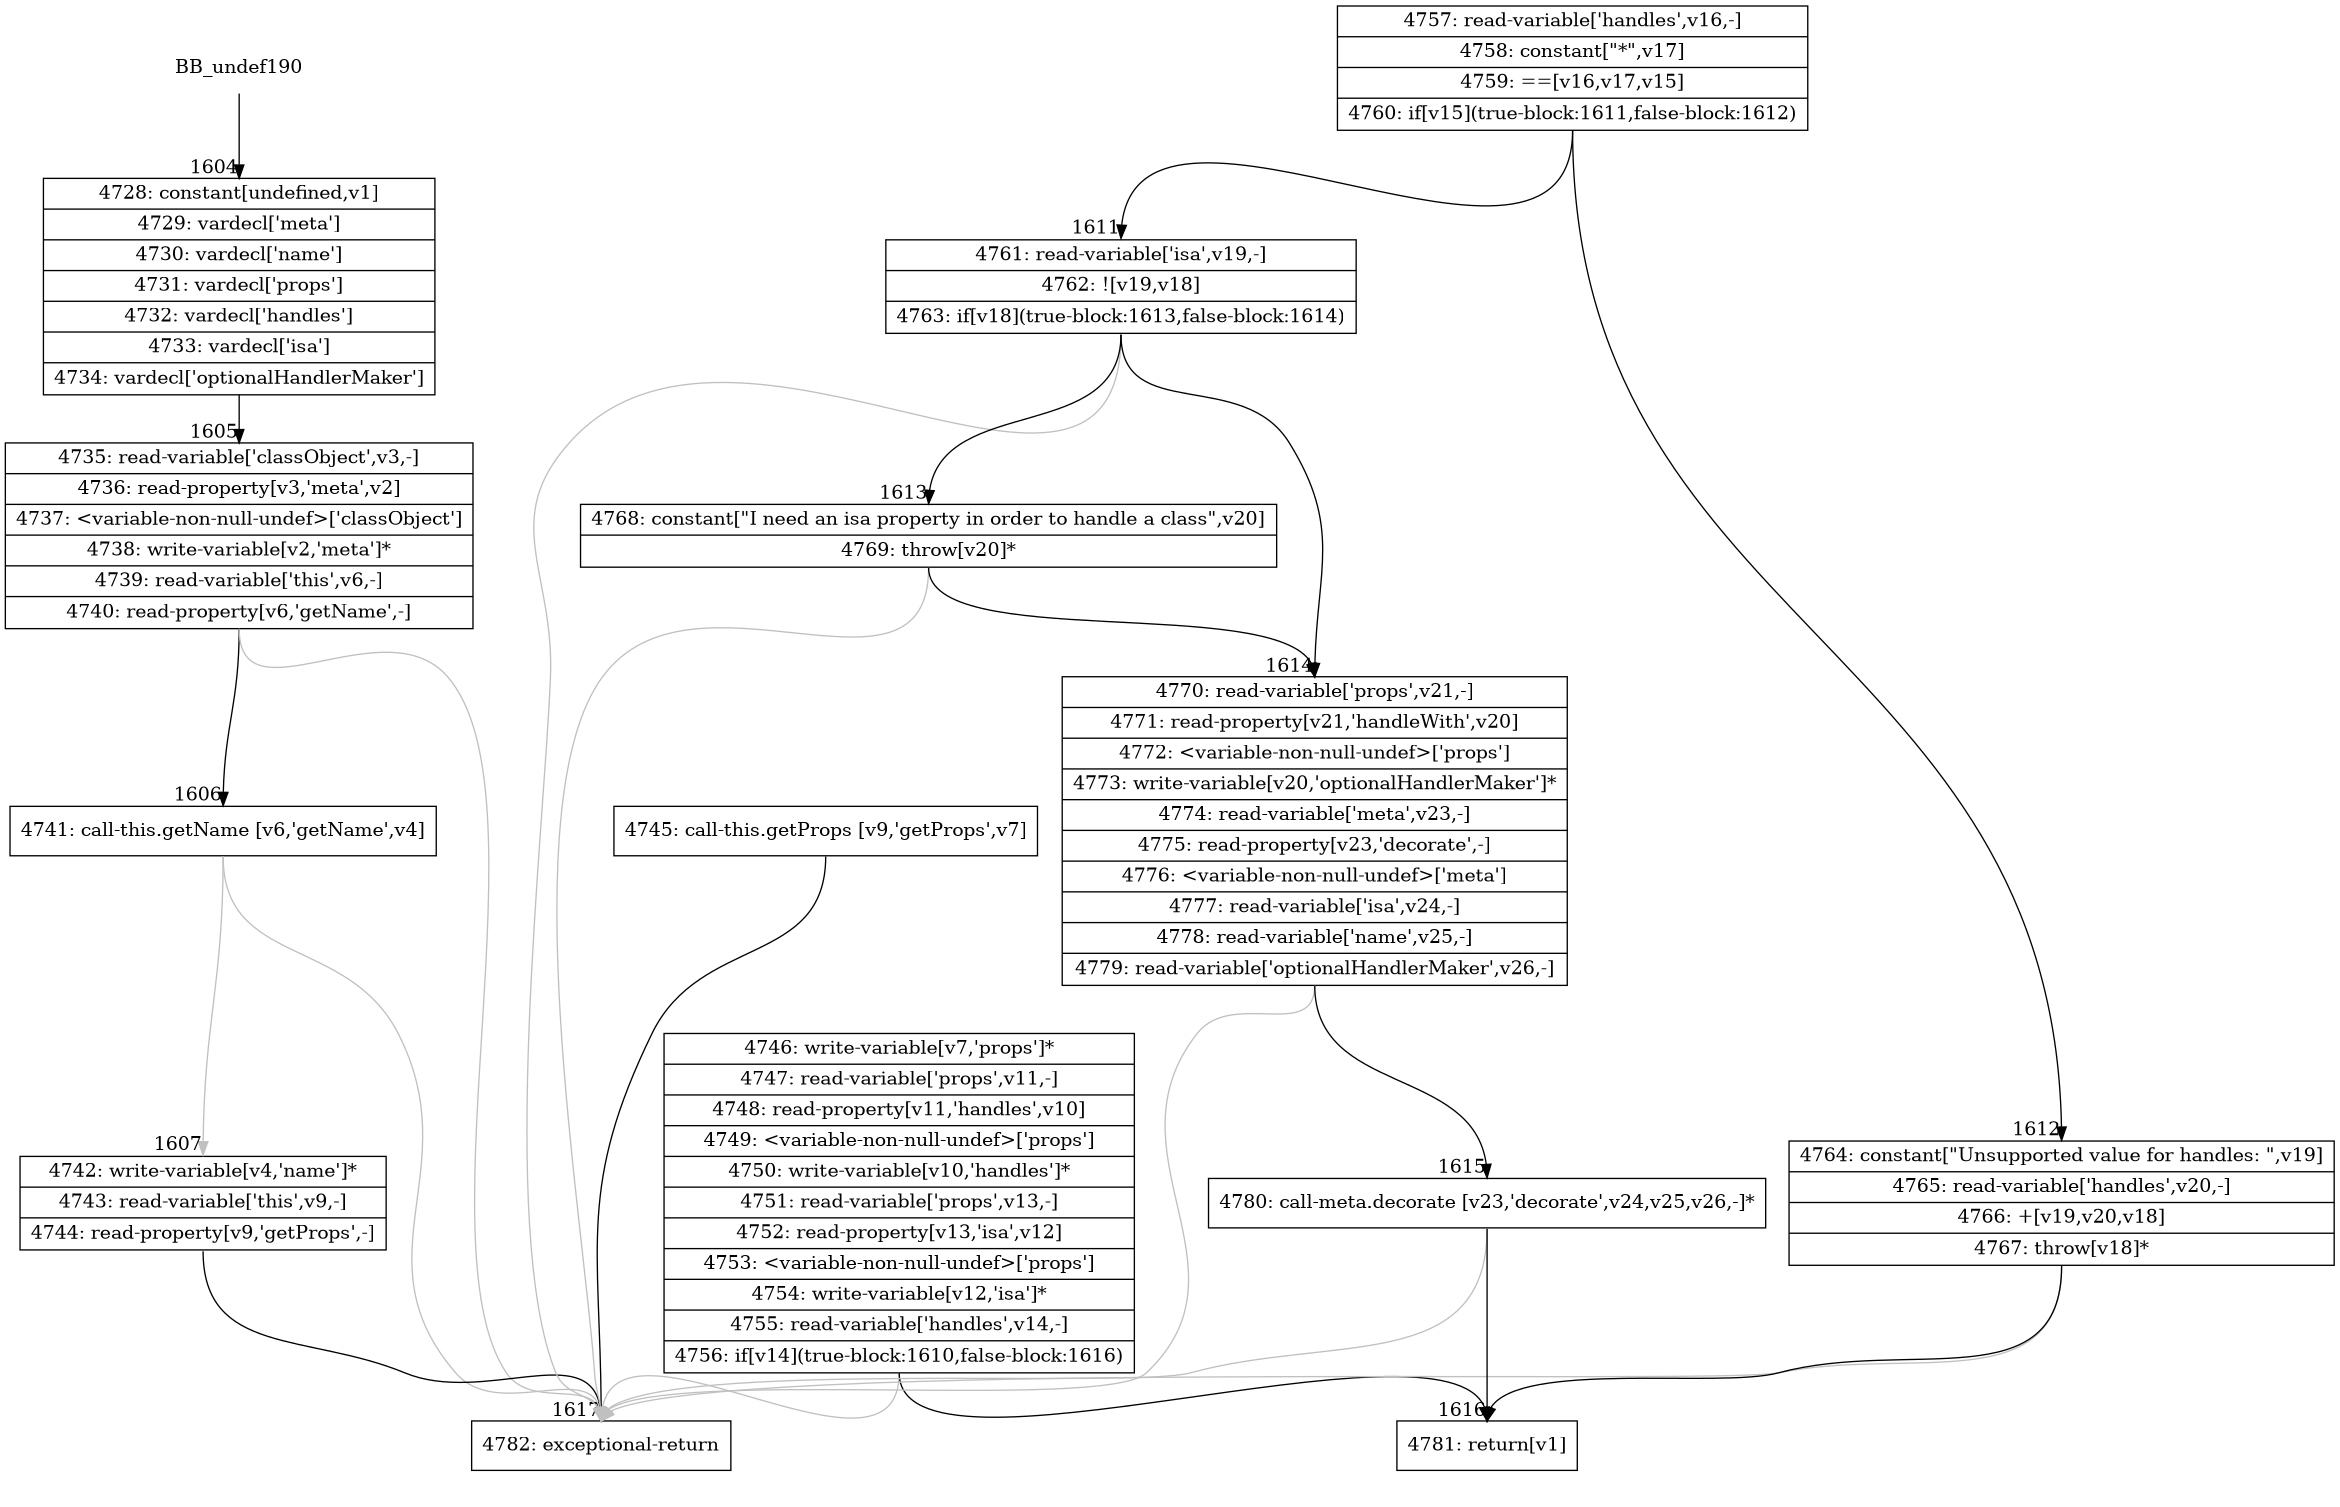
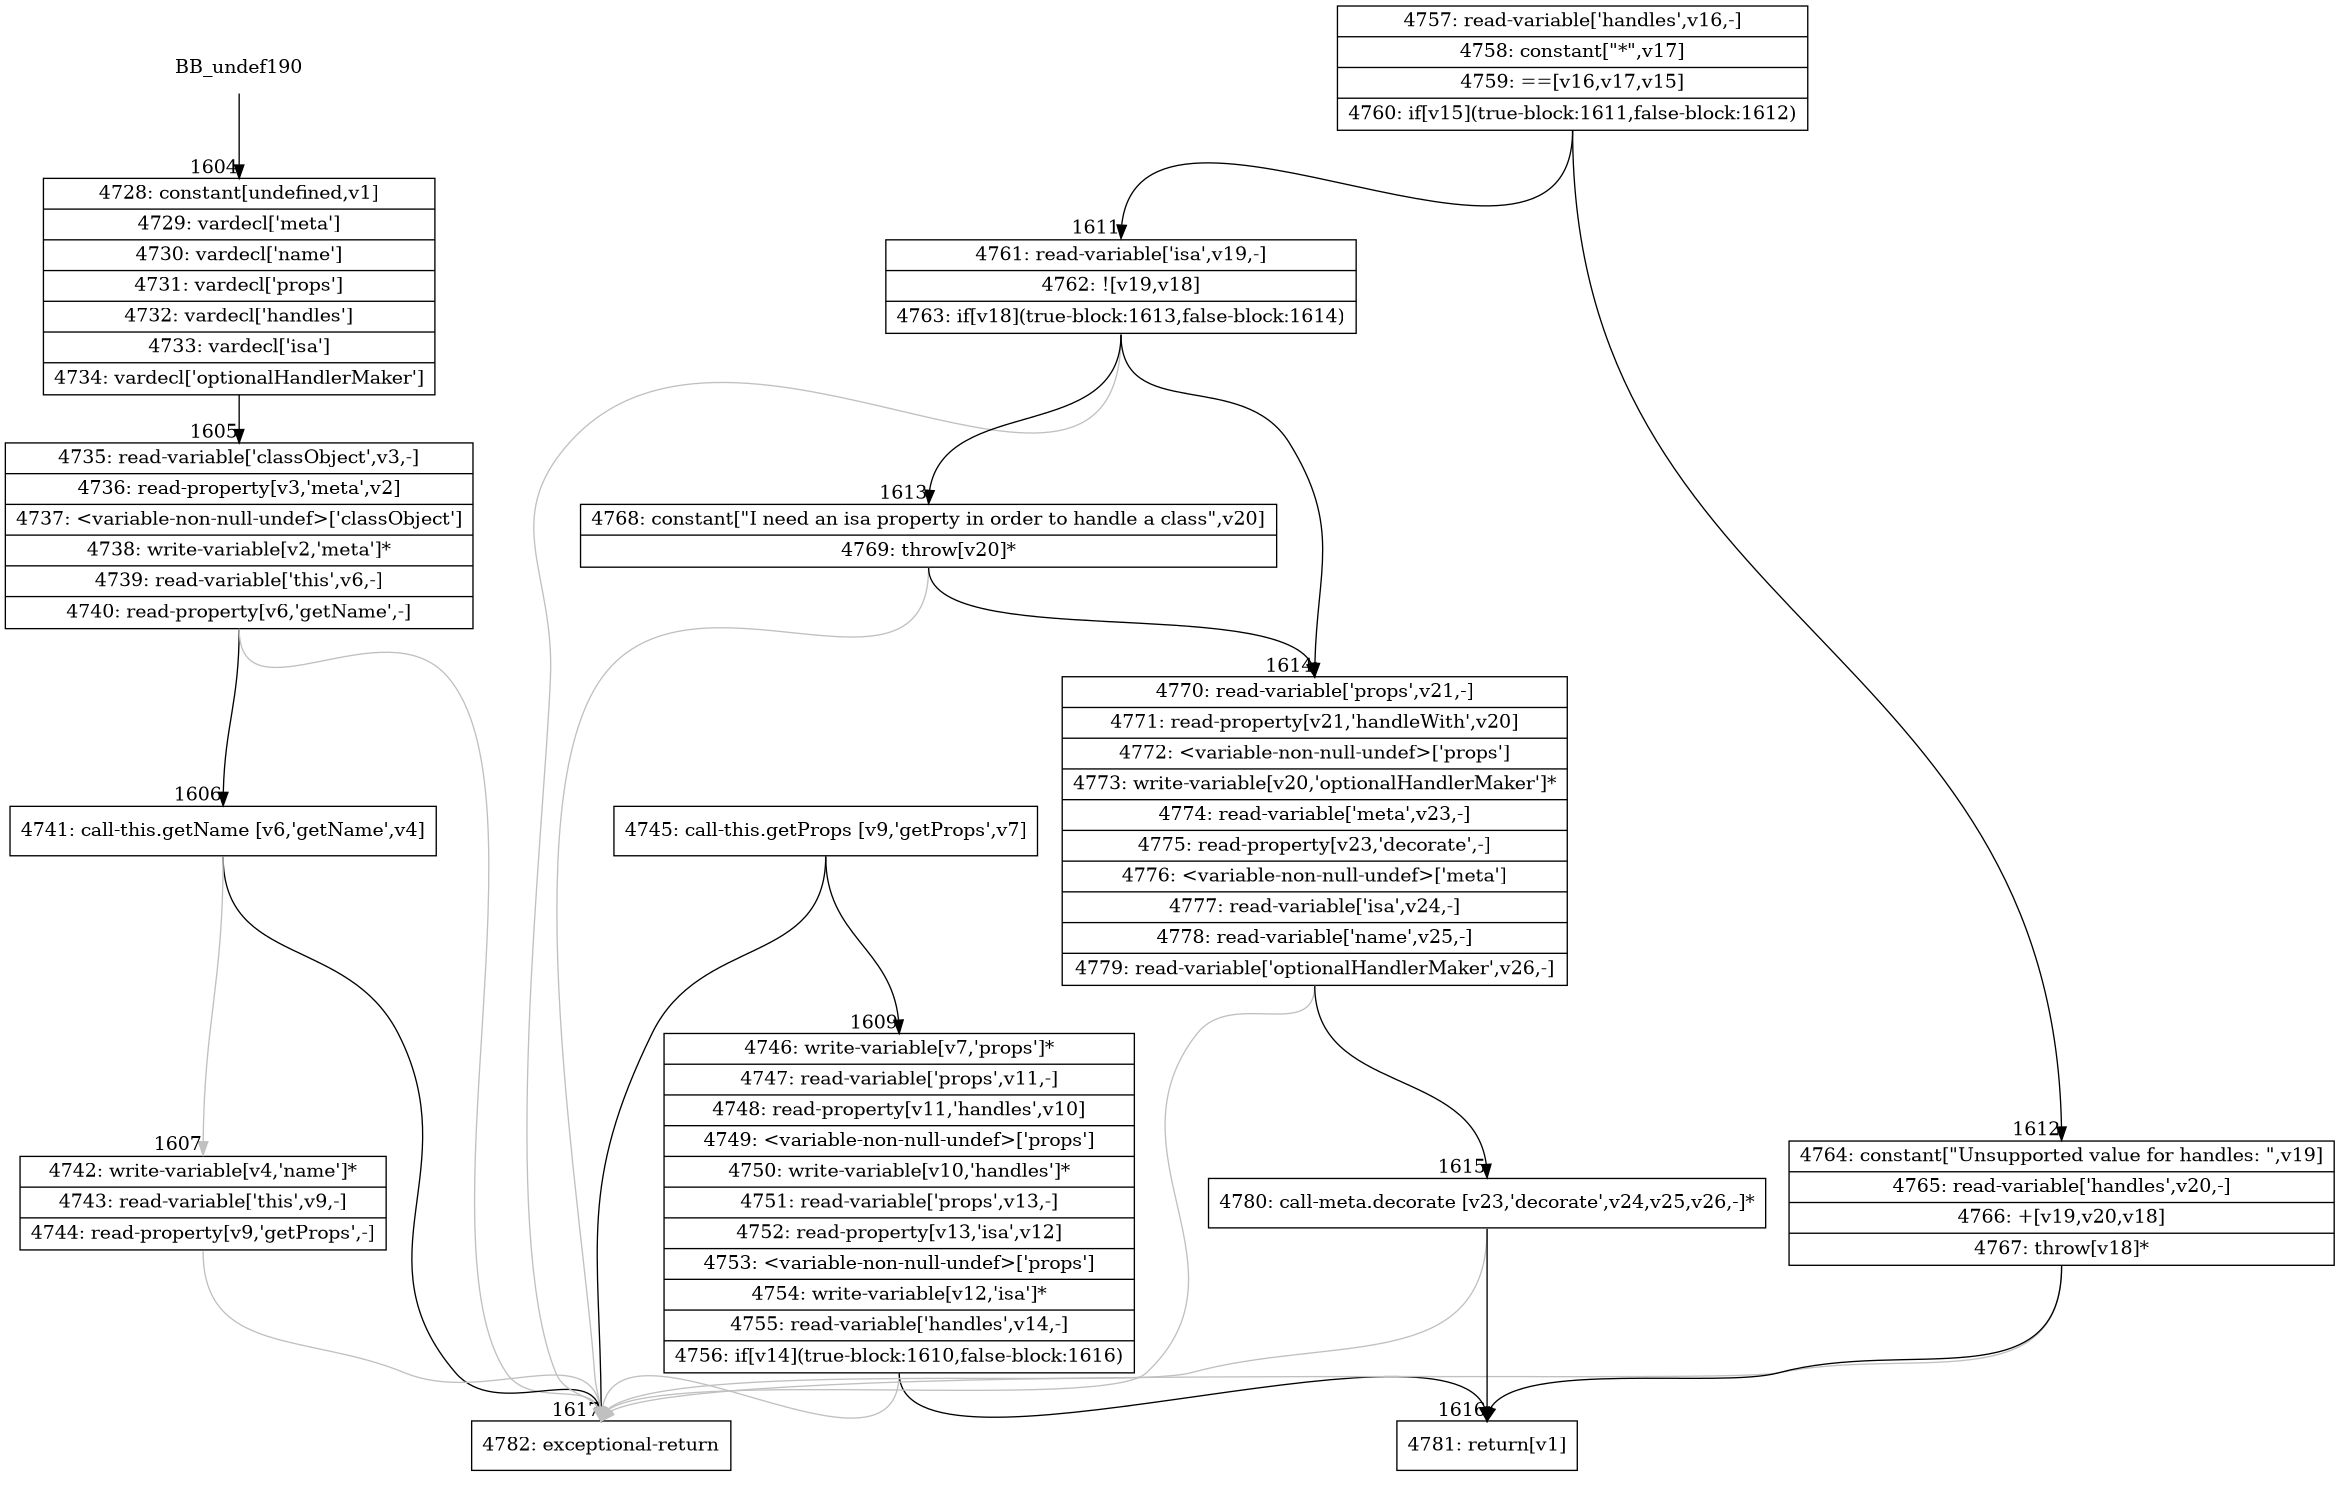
edge "4745: call-this.getProps [v9,'getProps',v7]" -> "4746: write-variable[v7,'props']*": added
edge "4741: call-this.getName [v6,'getName',v4]" -> "4782: exceptional-return": color gray -> black
edge "4742: write-variable[v4,'name']*" -> "4782: exceptional-return": color black -> gray
